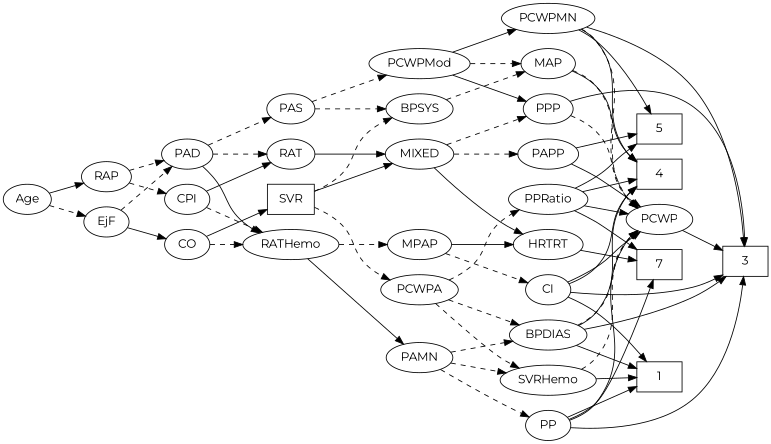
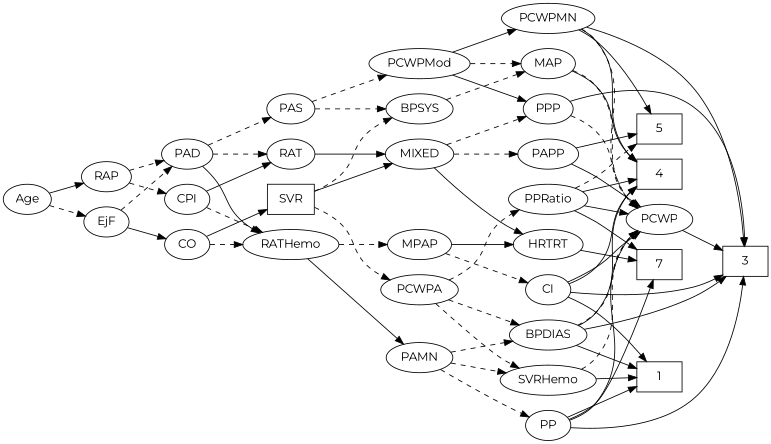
edge "PPRatio" -> "5": style solid -> dashed
